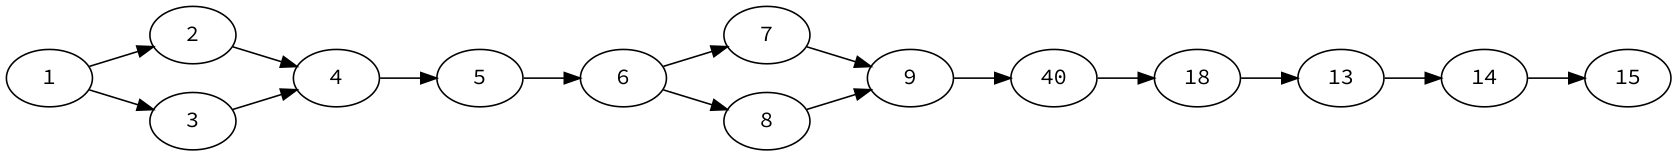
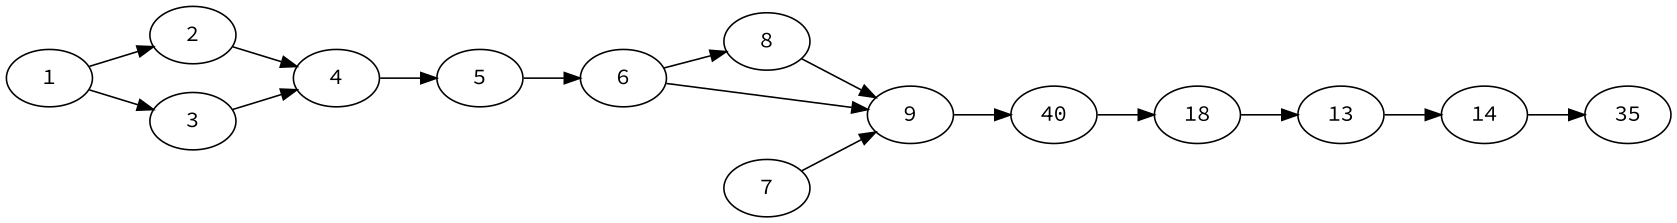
edge "6" -> "7": now "6" -> "9"
node "15": label "15" -> "35"
